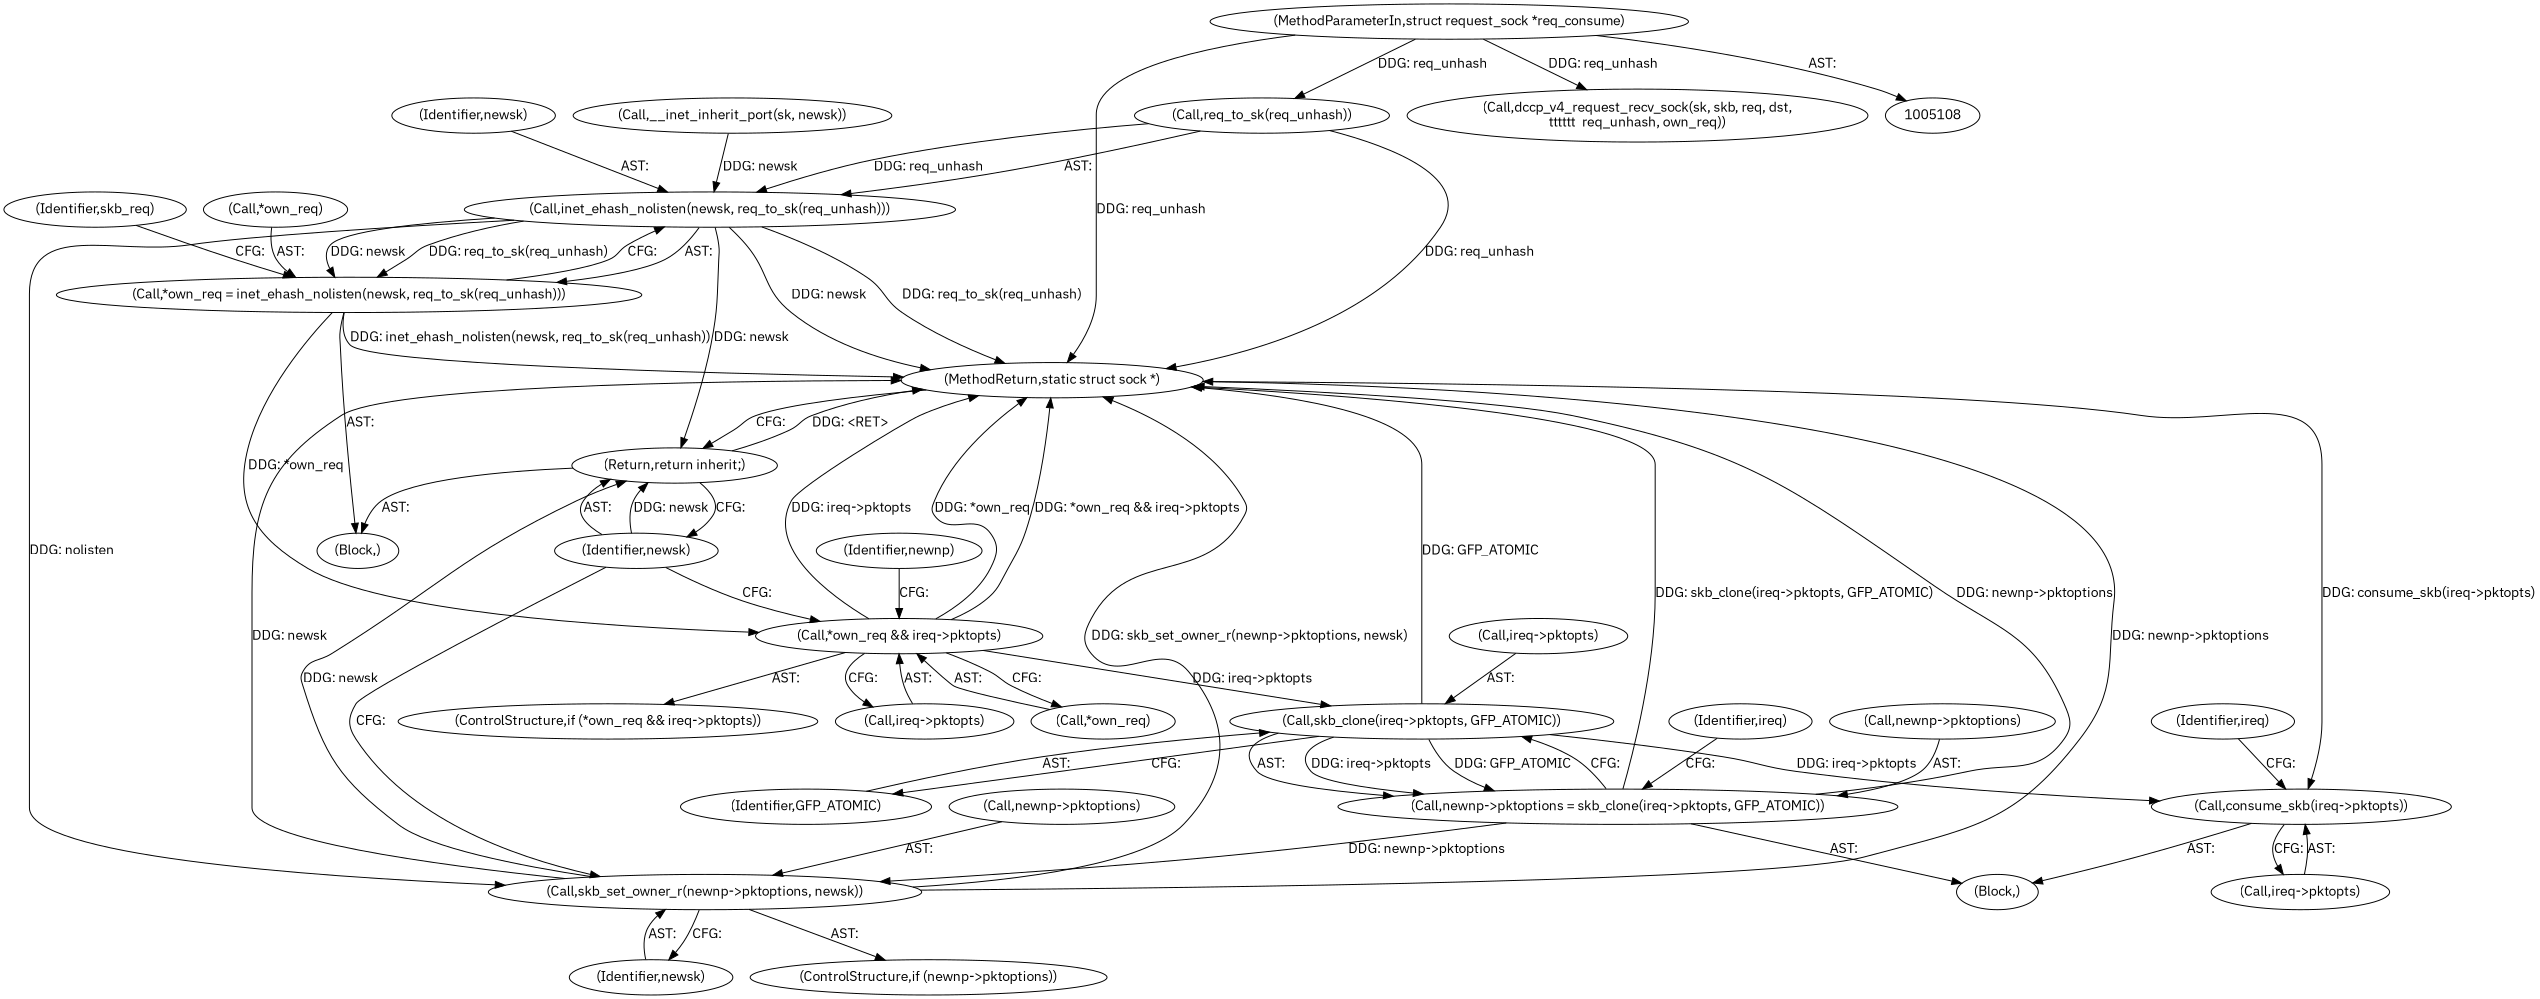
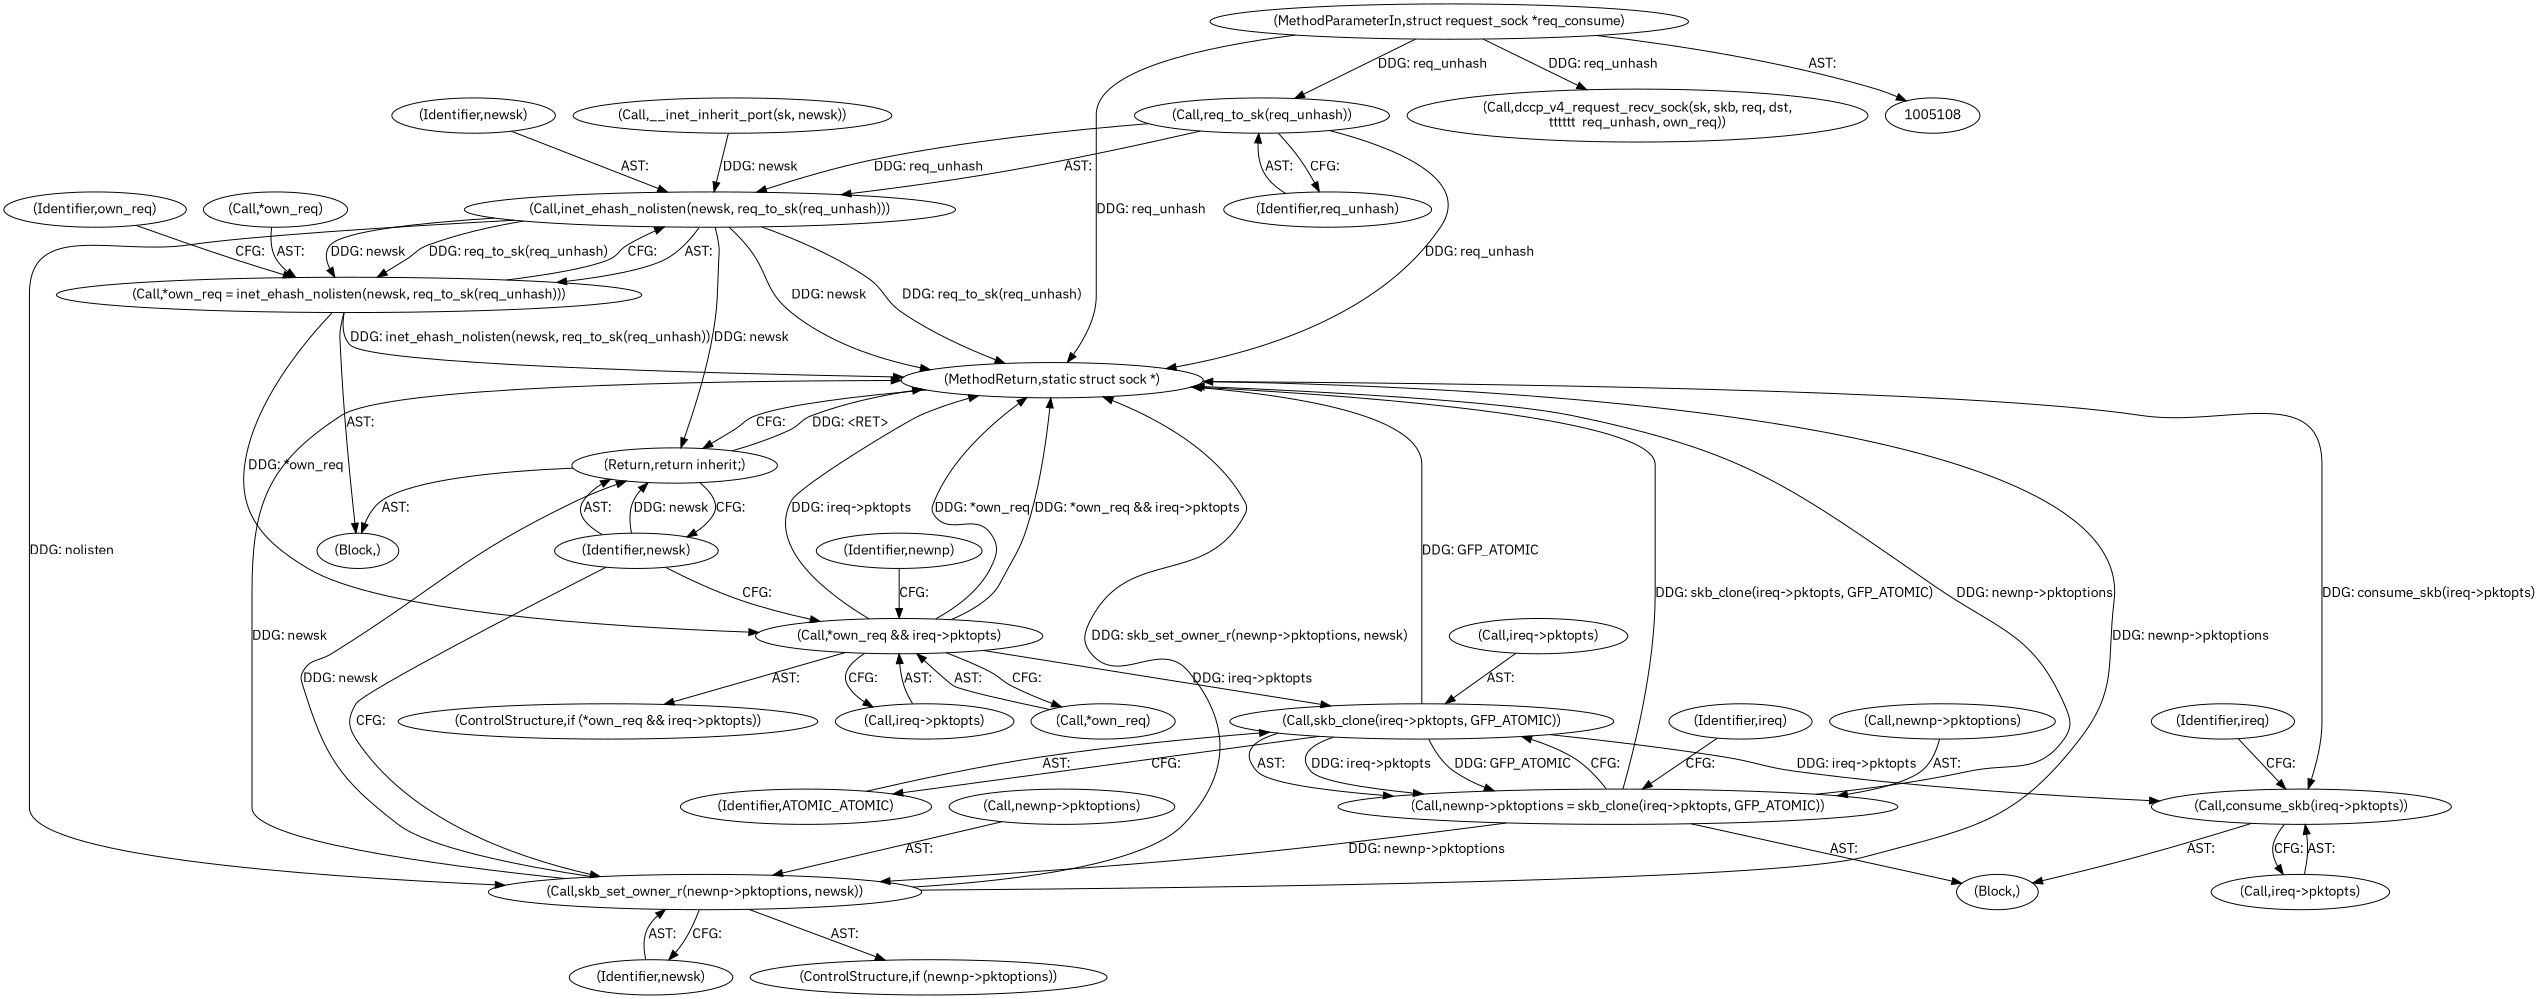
node "(Identifier,skb_req)": label "(Identifier,skb_req)" -> "(Identifier,own_req)"
node "(Identifier,req_unhash)": added
node "(Identifier,GFP_ATOMIC)": label "(Identifier,GFP_ATOMIC)" -> "(Identifier,ATOMIC_ATOMIC)"
